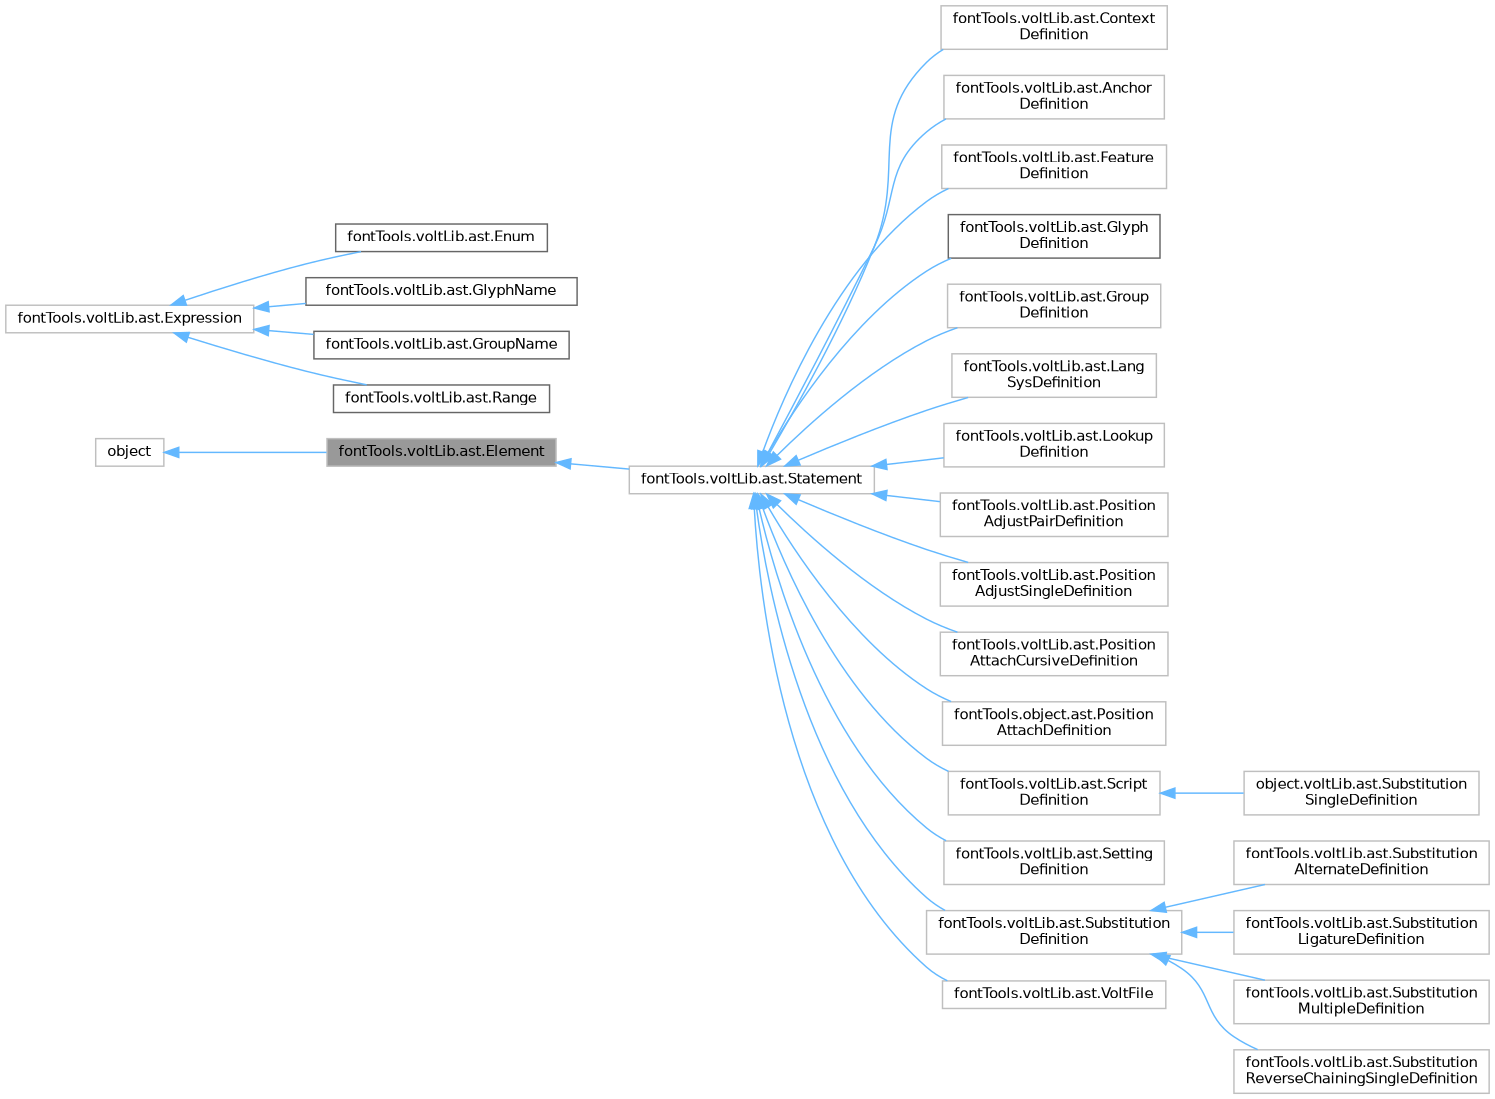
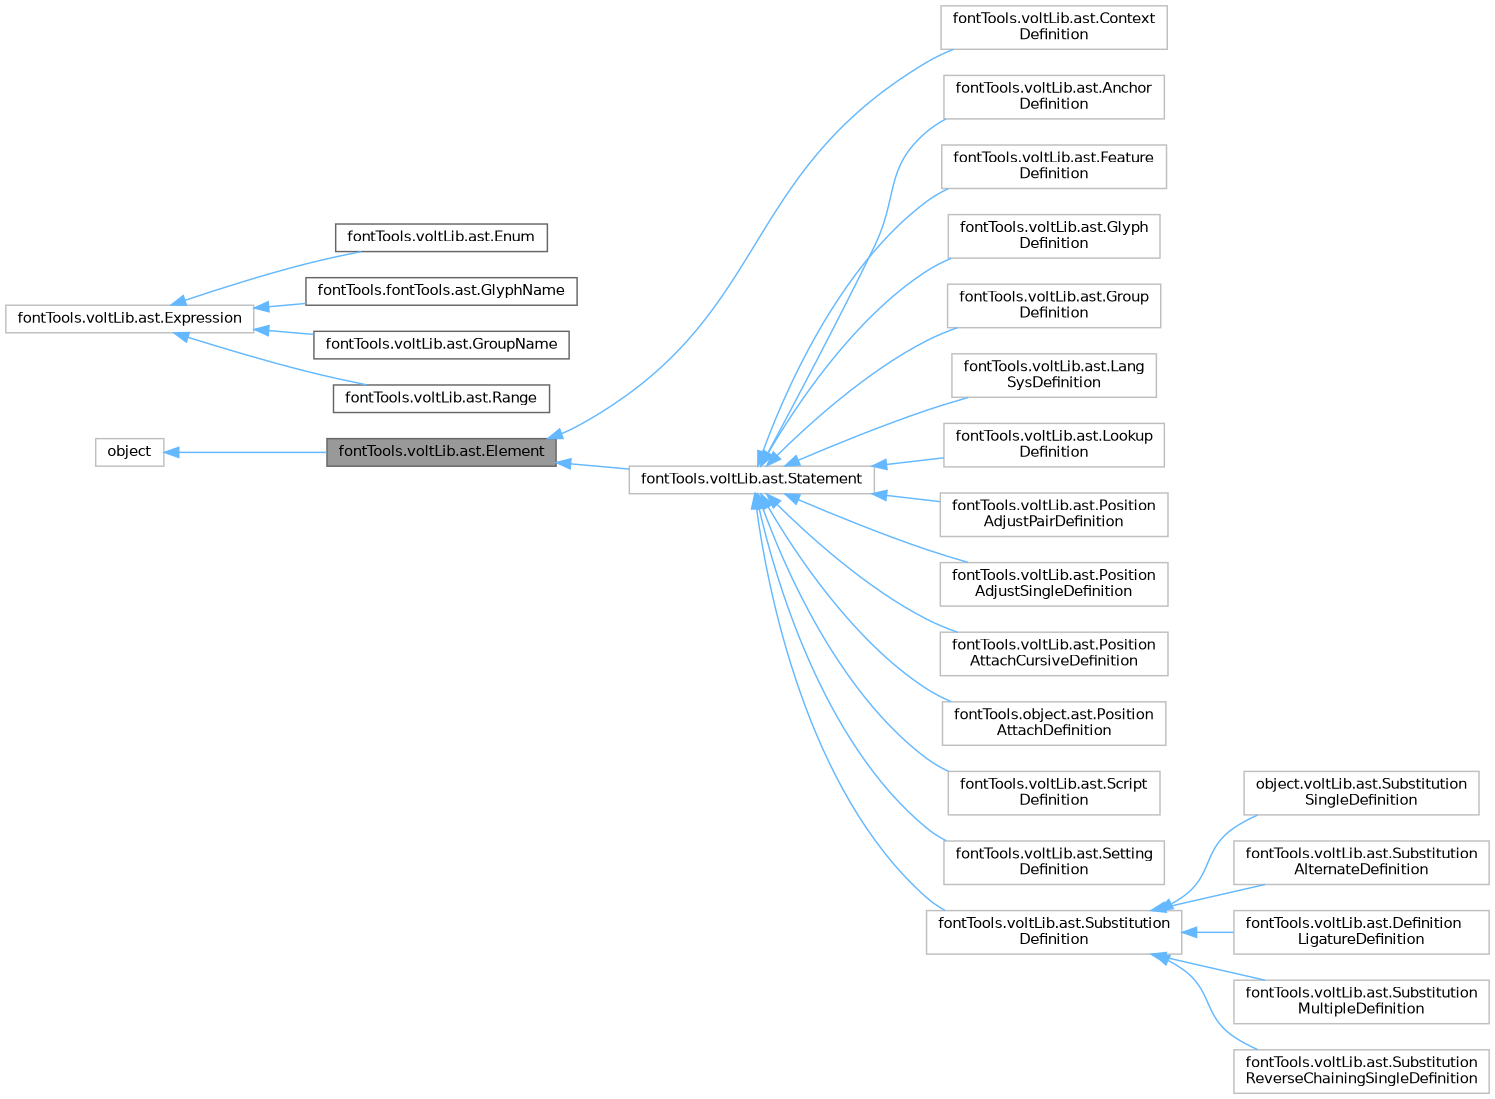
edge "fontTools.voltLib.ast.Context Definition" -> "fontTools.voltLib.ast.Statement": now "fontTools.voltLib.ast.Context Definition" -> "fontTools.voltLib.ast.Element"
node "fontTools.voltLib.ast.Glyph Definition": color gray40 -> grey75
node "fontTools.voltLib.ast.GlyphName": label "fontTools.voltLib.ast.GlyphName" -> "fontTools.fontTools.ast.GlyphName"
node "fontTools.voltLib.ast.Element": color grey75 -> gray40
edge "object.voltLib.ast.Substitution SingleDefinition" -> "fontTools.voltLib.ast.Script Definition": now "object.voltLib.ast.Substitution SingleDefinition" -> "fontTools.voltLib.ast.Substitution Definition"
node "fontTools.voltLib.ast.Substitution LigatureDefinition": label "fontTools.voltLib.ast.Substitution LigatureDefinition" -> "fontTools.voltLib.ast.Definition LigatureDefinition"
node "fontTools.voltLib.ast.VoltFile": removed
